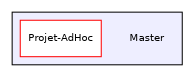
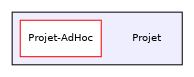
node "Master": label "Master" -> "Projet"
